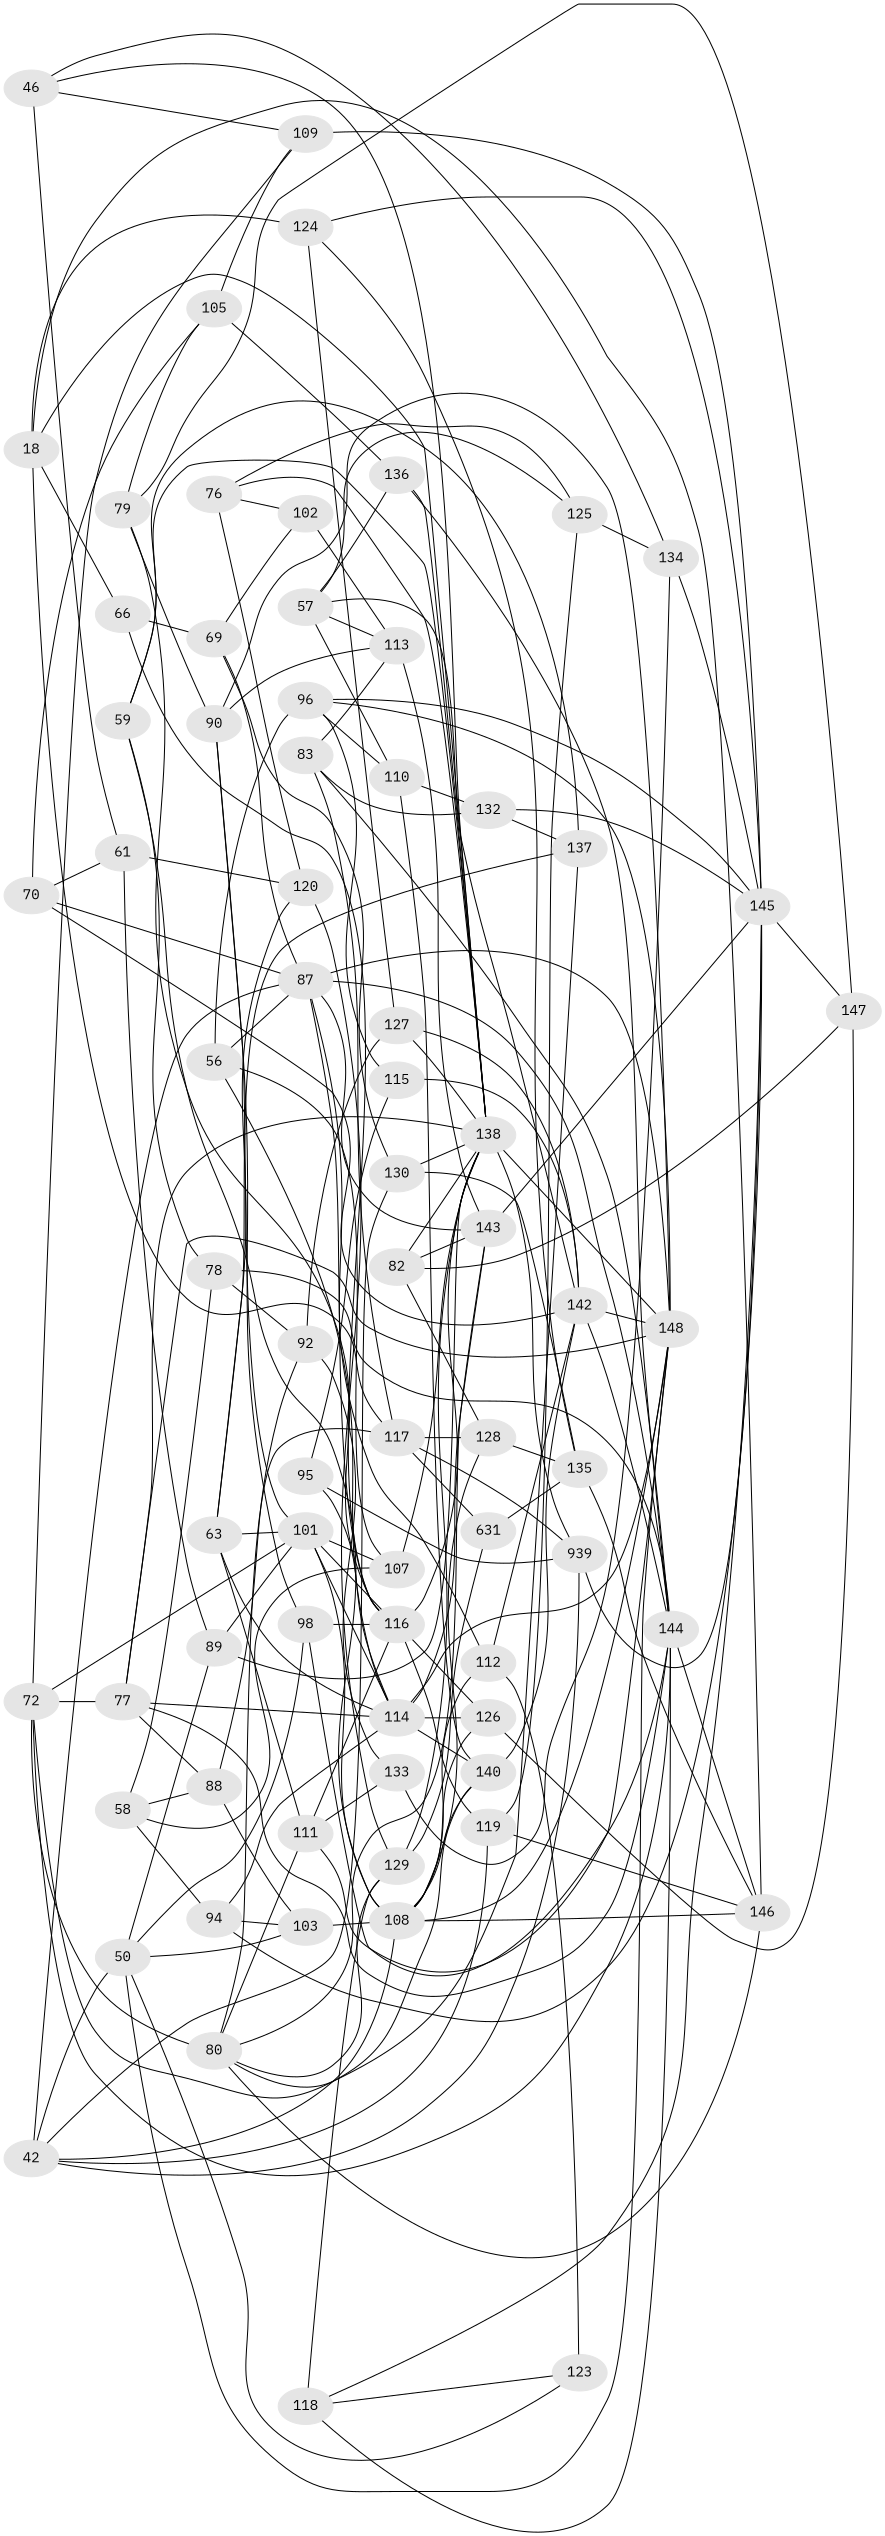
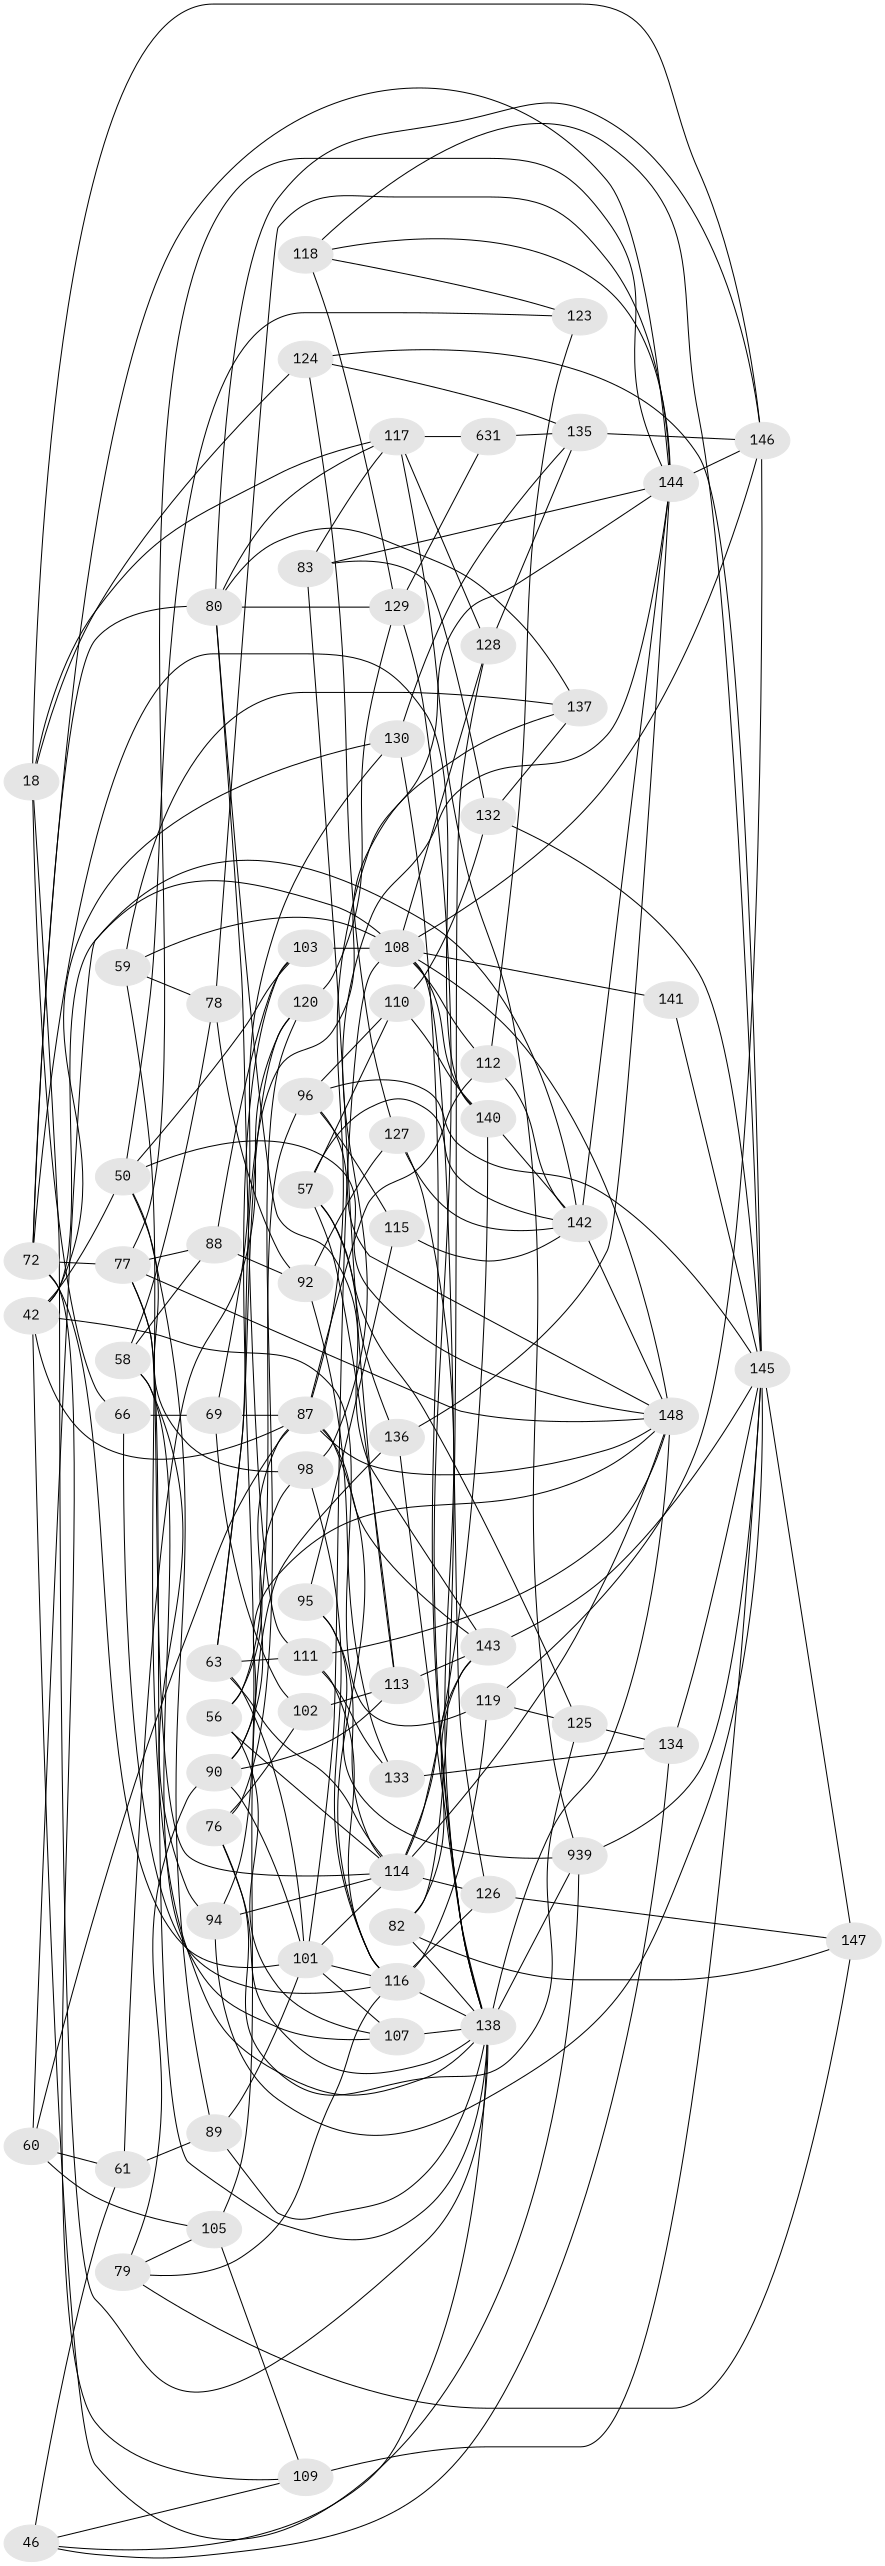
node "70": label "70" -> "60"
node "141": added
